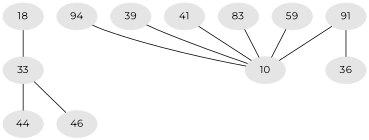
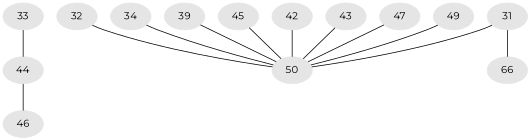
node "18": removed
node "94": label "94" -> "34"
node "32": added
node "41": label "41" -> "45"
node "83": label "83" -> "43"
node "42": added
node "59": label "59" -> "49"
node "91": label "91" -> "31"
node "47": added
node "10": label "10" -> "50"
node "36": label "36" -> "66"
edge "33" -- "46": now "44" -- "46"
